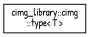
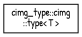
node "cimg_library::cimg ::type< T >": label "cimg_library::cimg ::type< T >" -> "cimg_type::cimg ::type< T >"
